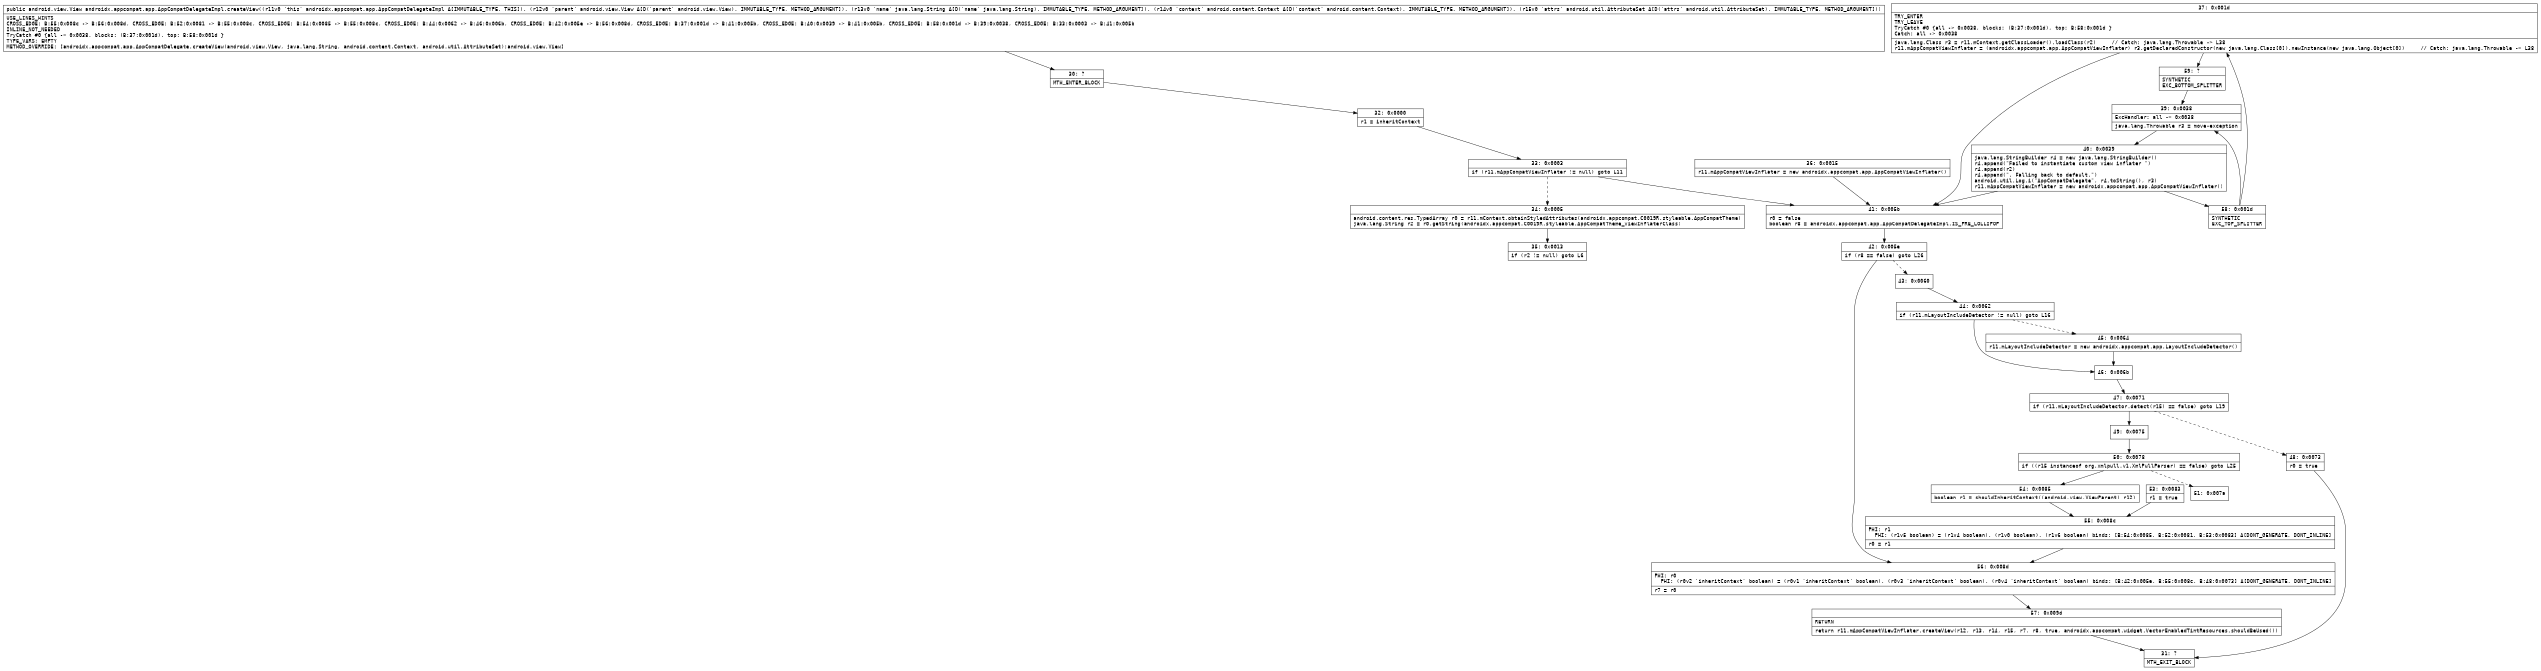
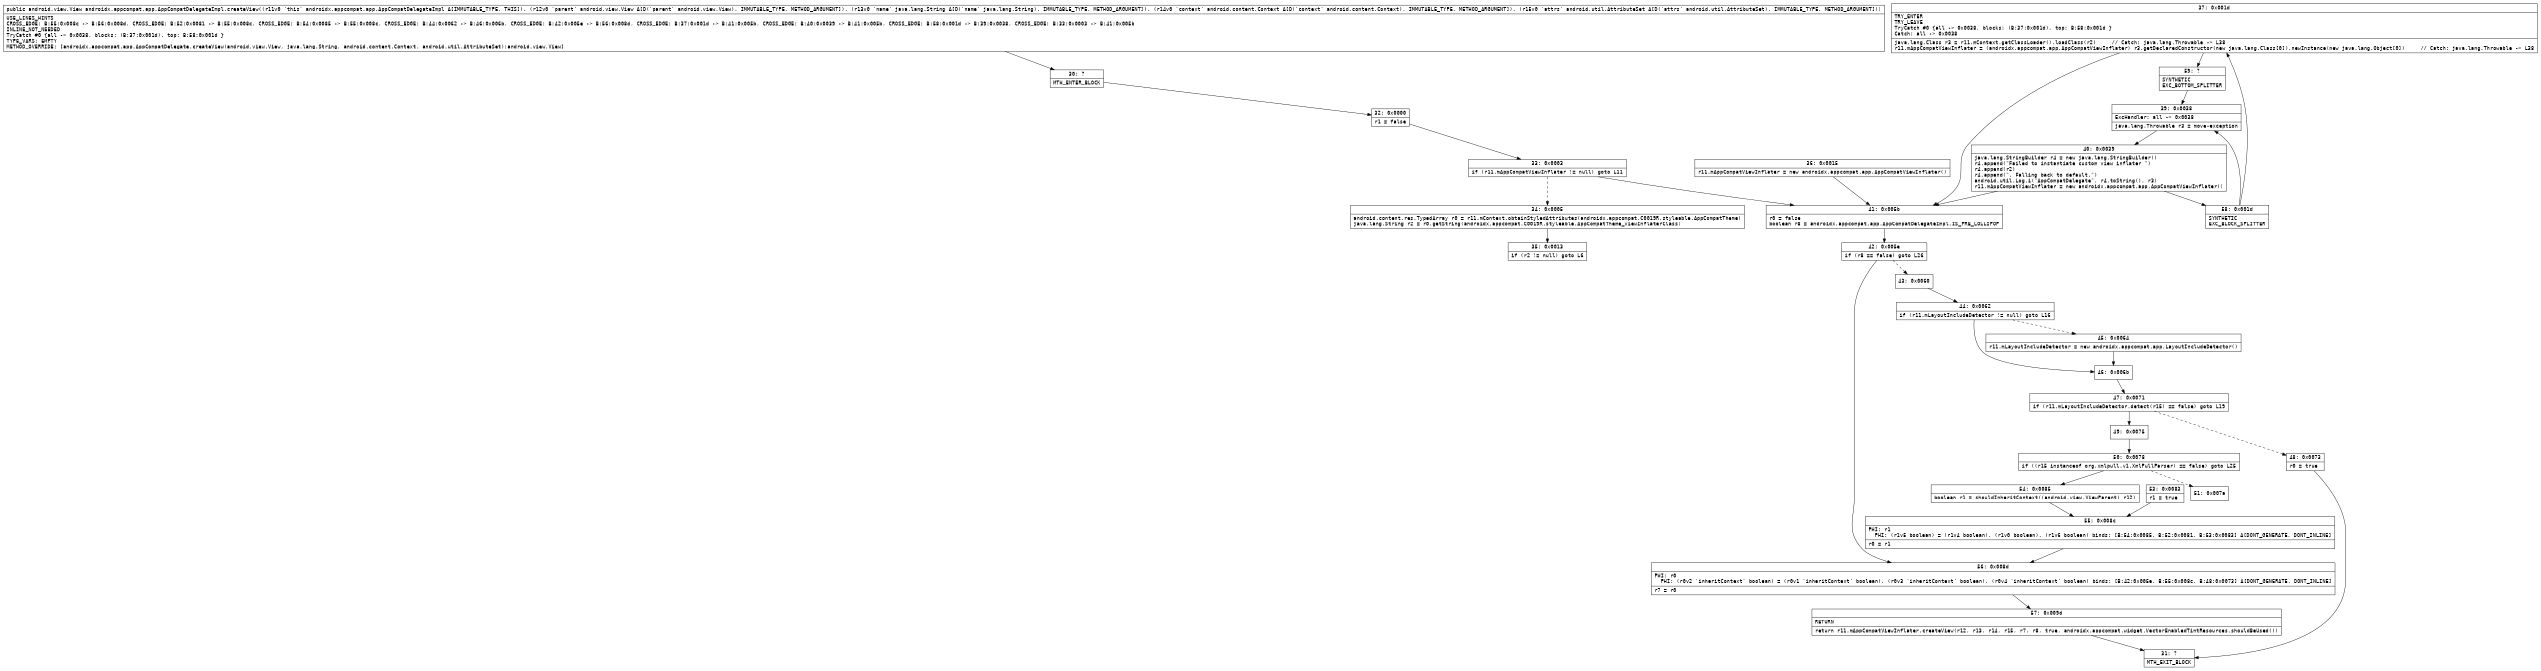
node "32: 0x0000": text "r1 = inheritContext" -> "r1 = false"
node "58: 0x001d": text "EXC_TOP_SPLITTER" -> "EXC_BLOCK_SPLITTER"
